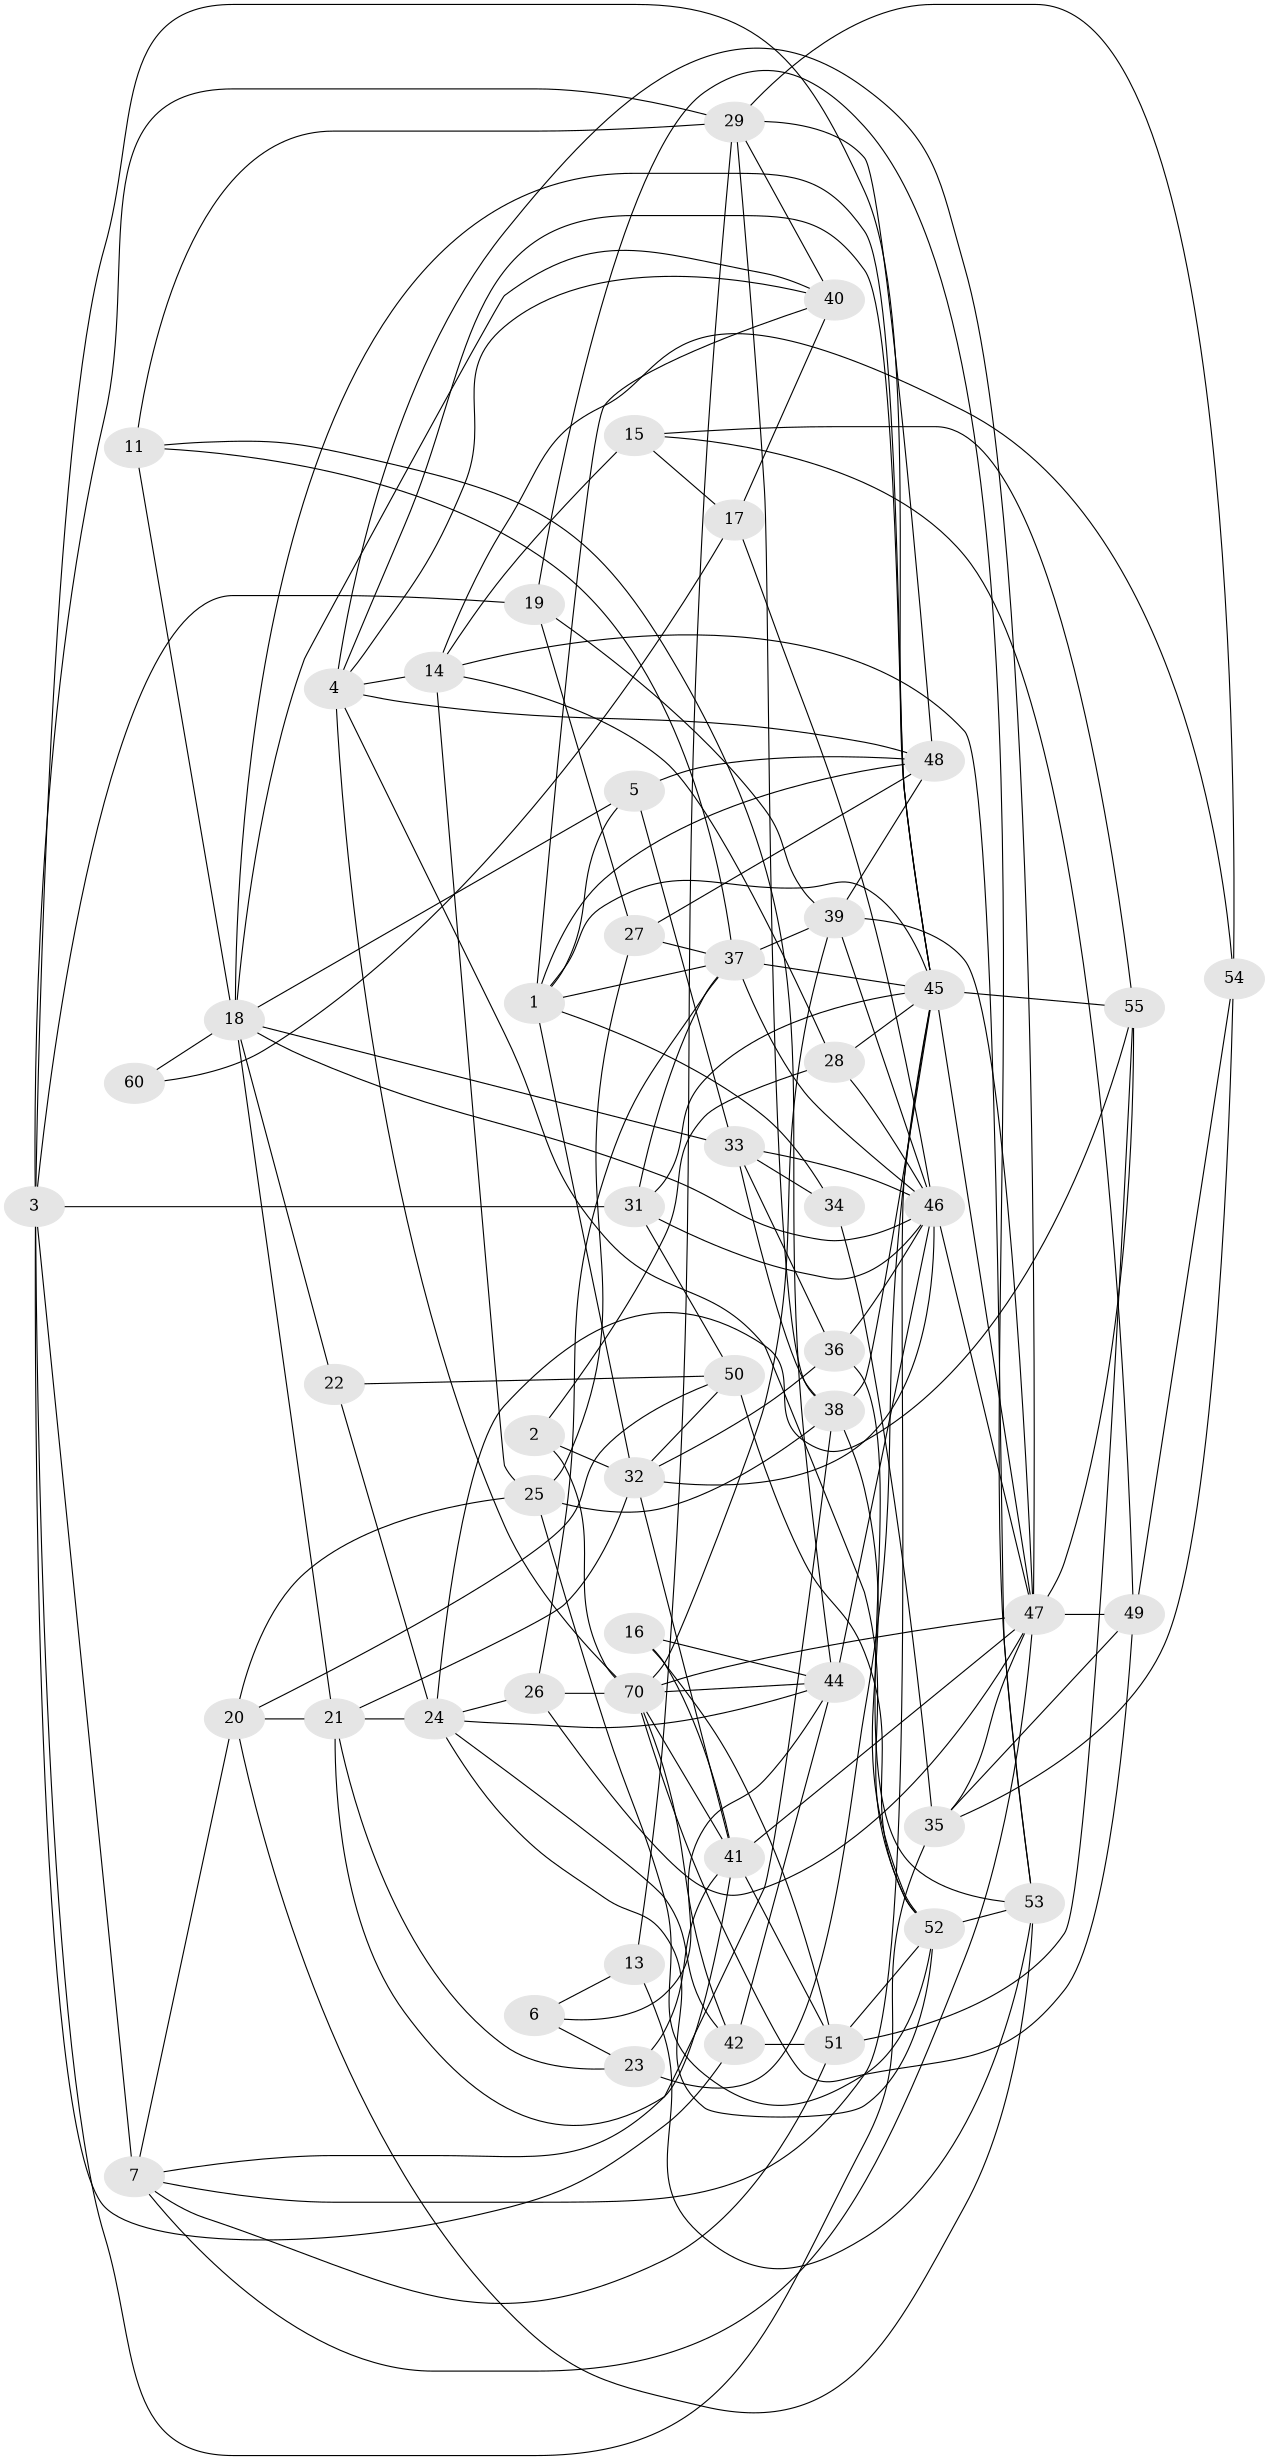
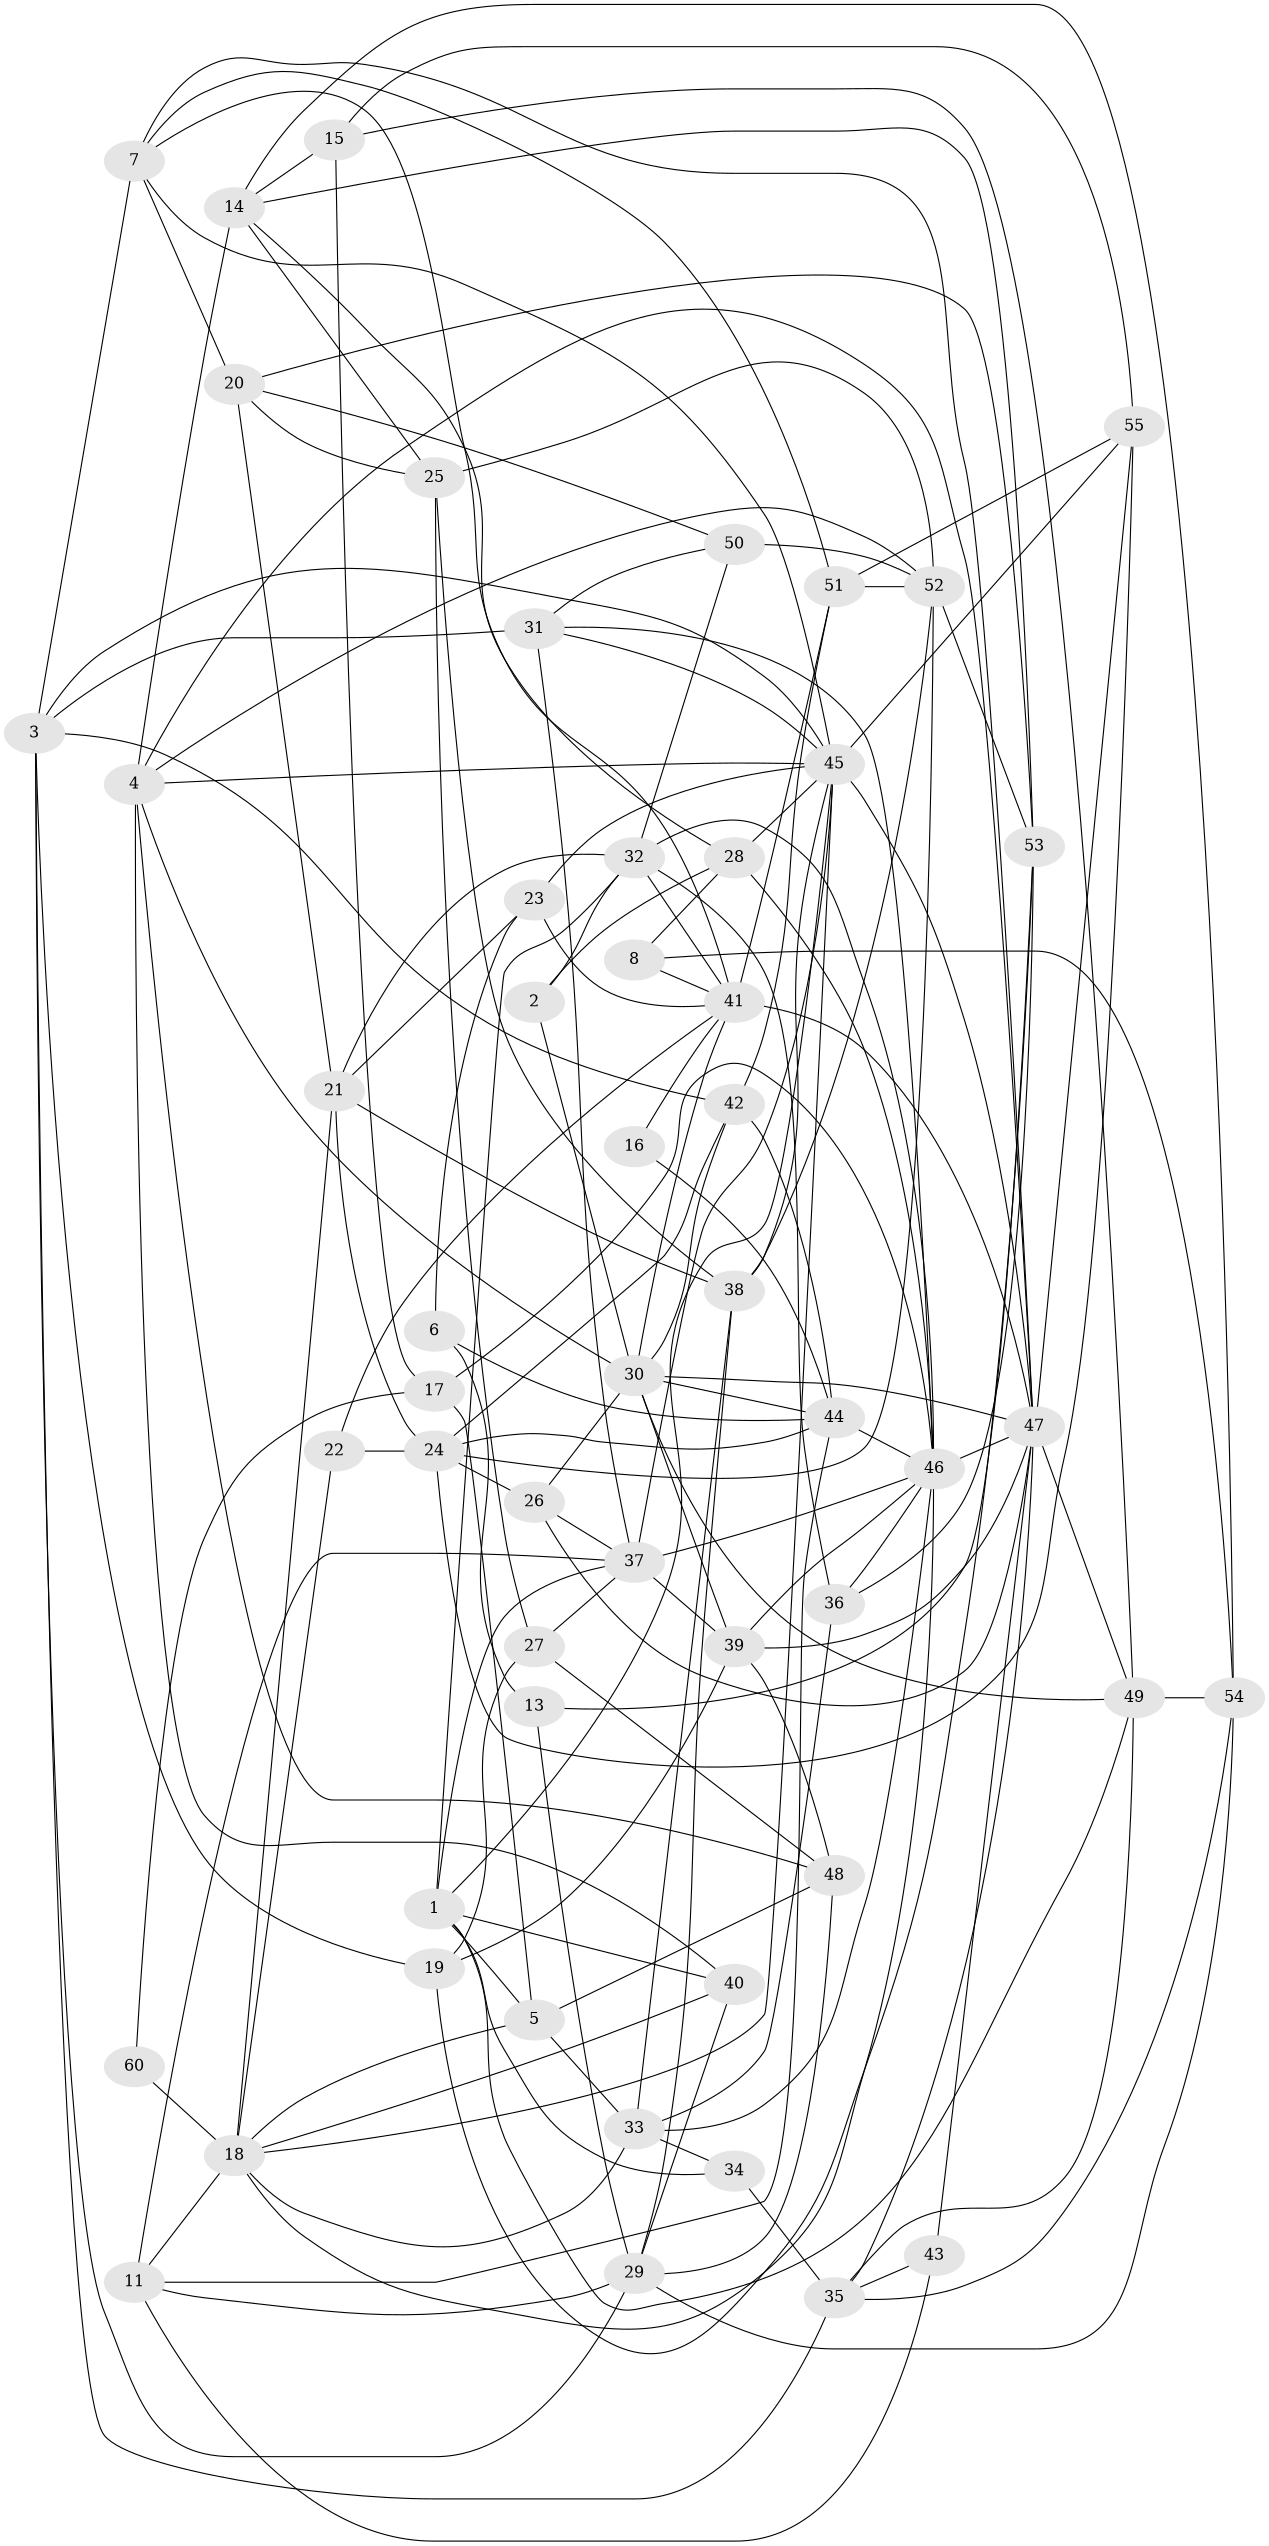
edge "40" -- "17": now "5" -- "17"
edge "48" -- "1": now "49" -- "1"
node "8": added
edge "50" -- "22": now "41" -- "22"
node "70": label "70" -> "30"
edge "16" -- "51": removed
node "43": added
